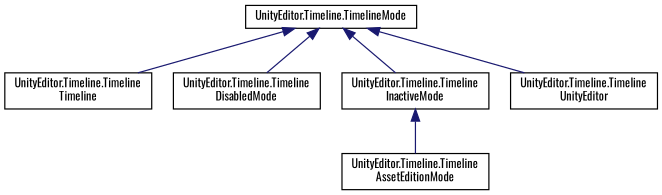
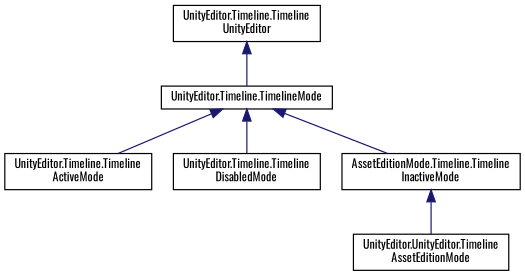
edge "UnityEditor.Timeline.Timeline UnityEditor" -> "UnityEditor.Timeline.TimelineMode": reversed
node "UnityEditor.Timeline.Timeline Timeline": label "UnityEditor.Timeline.Timeline Timeline" -> "UnityEditor.Timeline.Timeline ActiveMode"
node "UnityEditor.Timeline.Timeline InactiveMode": label "UnityEditor.Timeline.Timeline InactiveMode" -> "AssetEditionMode.Timeline.Timeline InactiveMode"
node "UnityEditor.Timeline.Timeline AssetEditionMode": label "UnityEditor.Timeline.Timeline AssetEditionMode" -> "UnityEditor.UnityEditor.Timeline AssetEditionMode"
